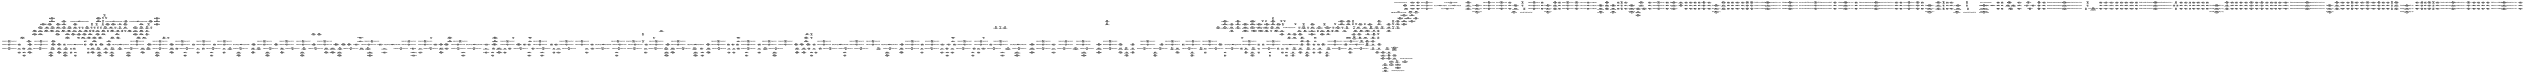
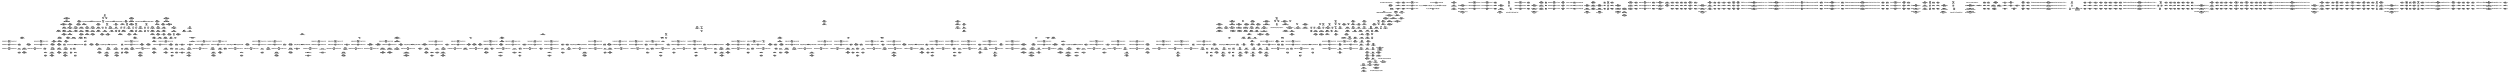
node "CE0x59f4f90": removed
